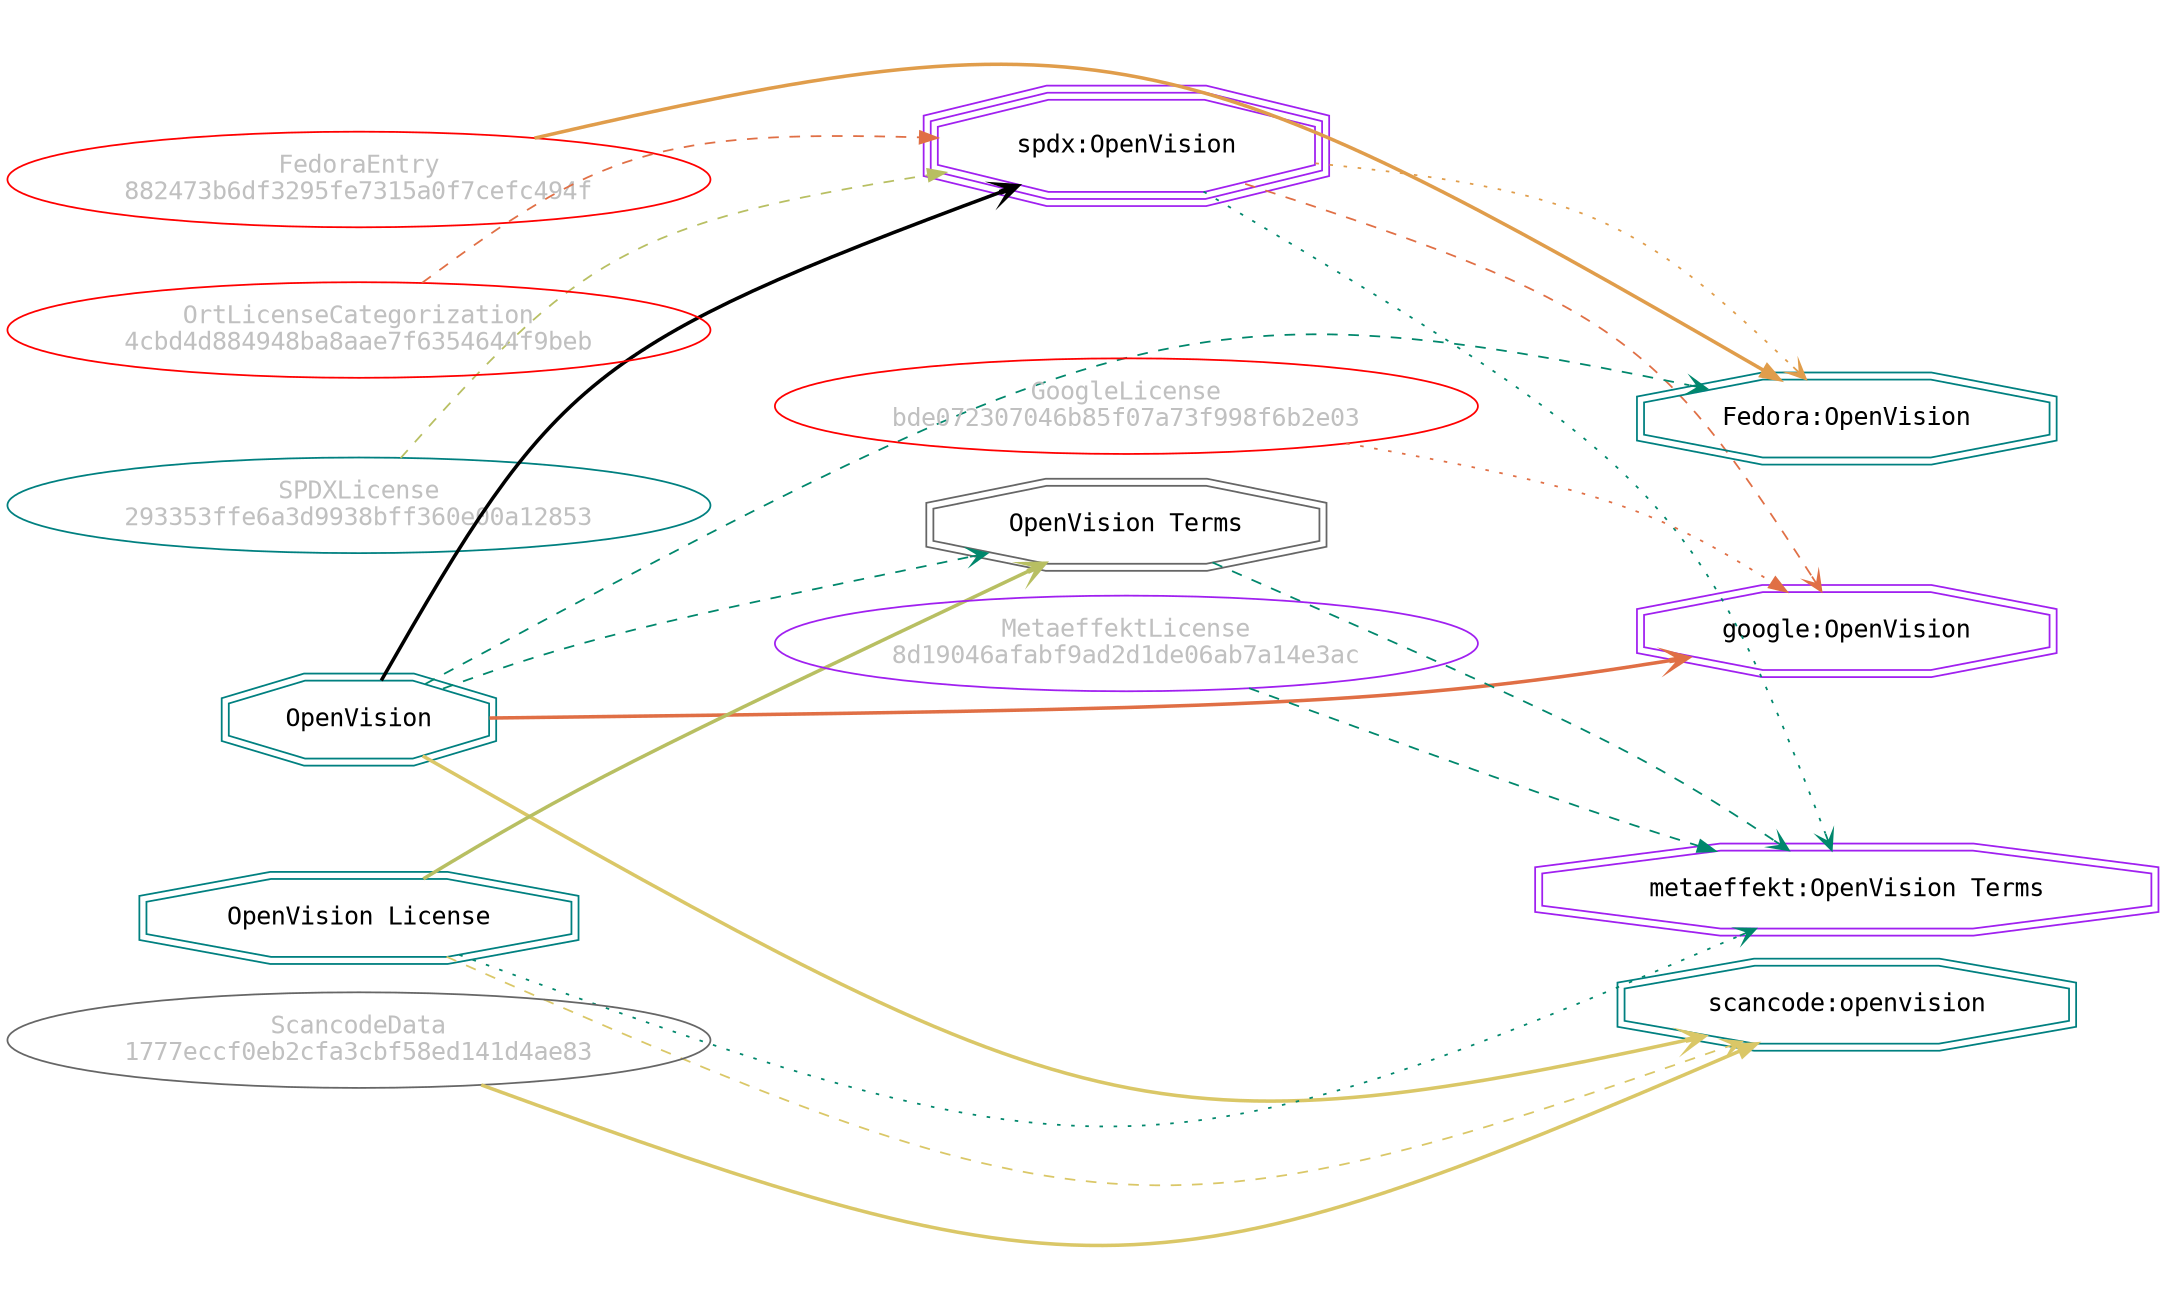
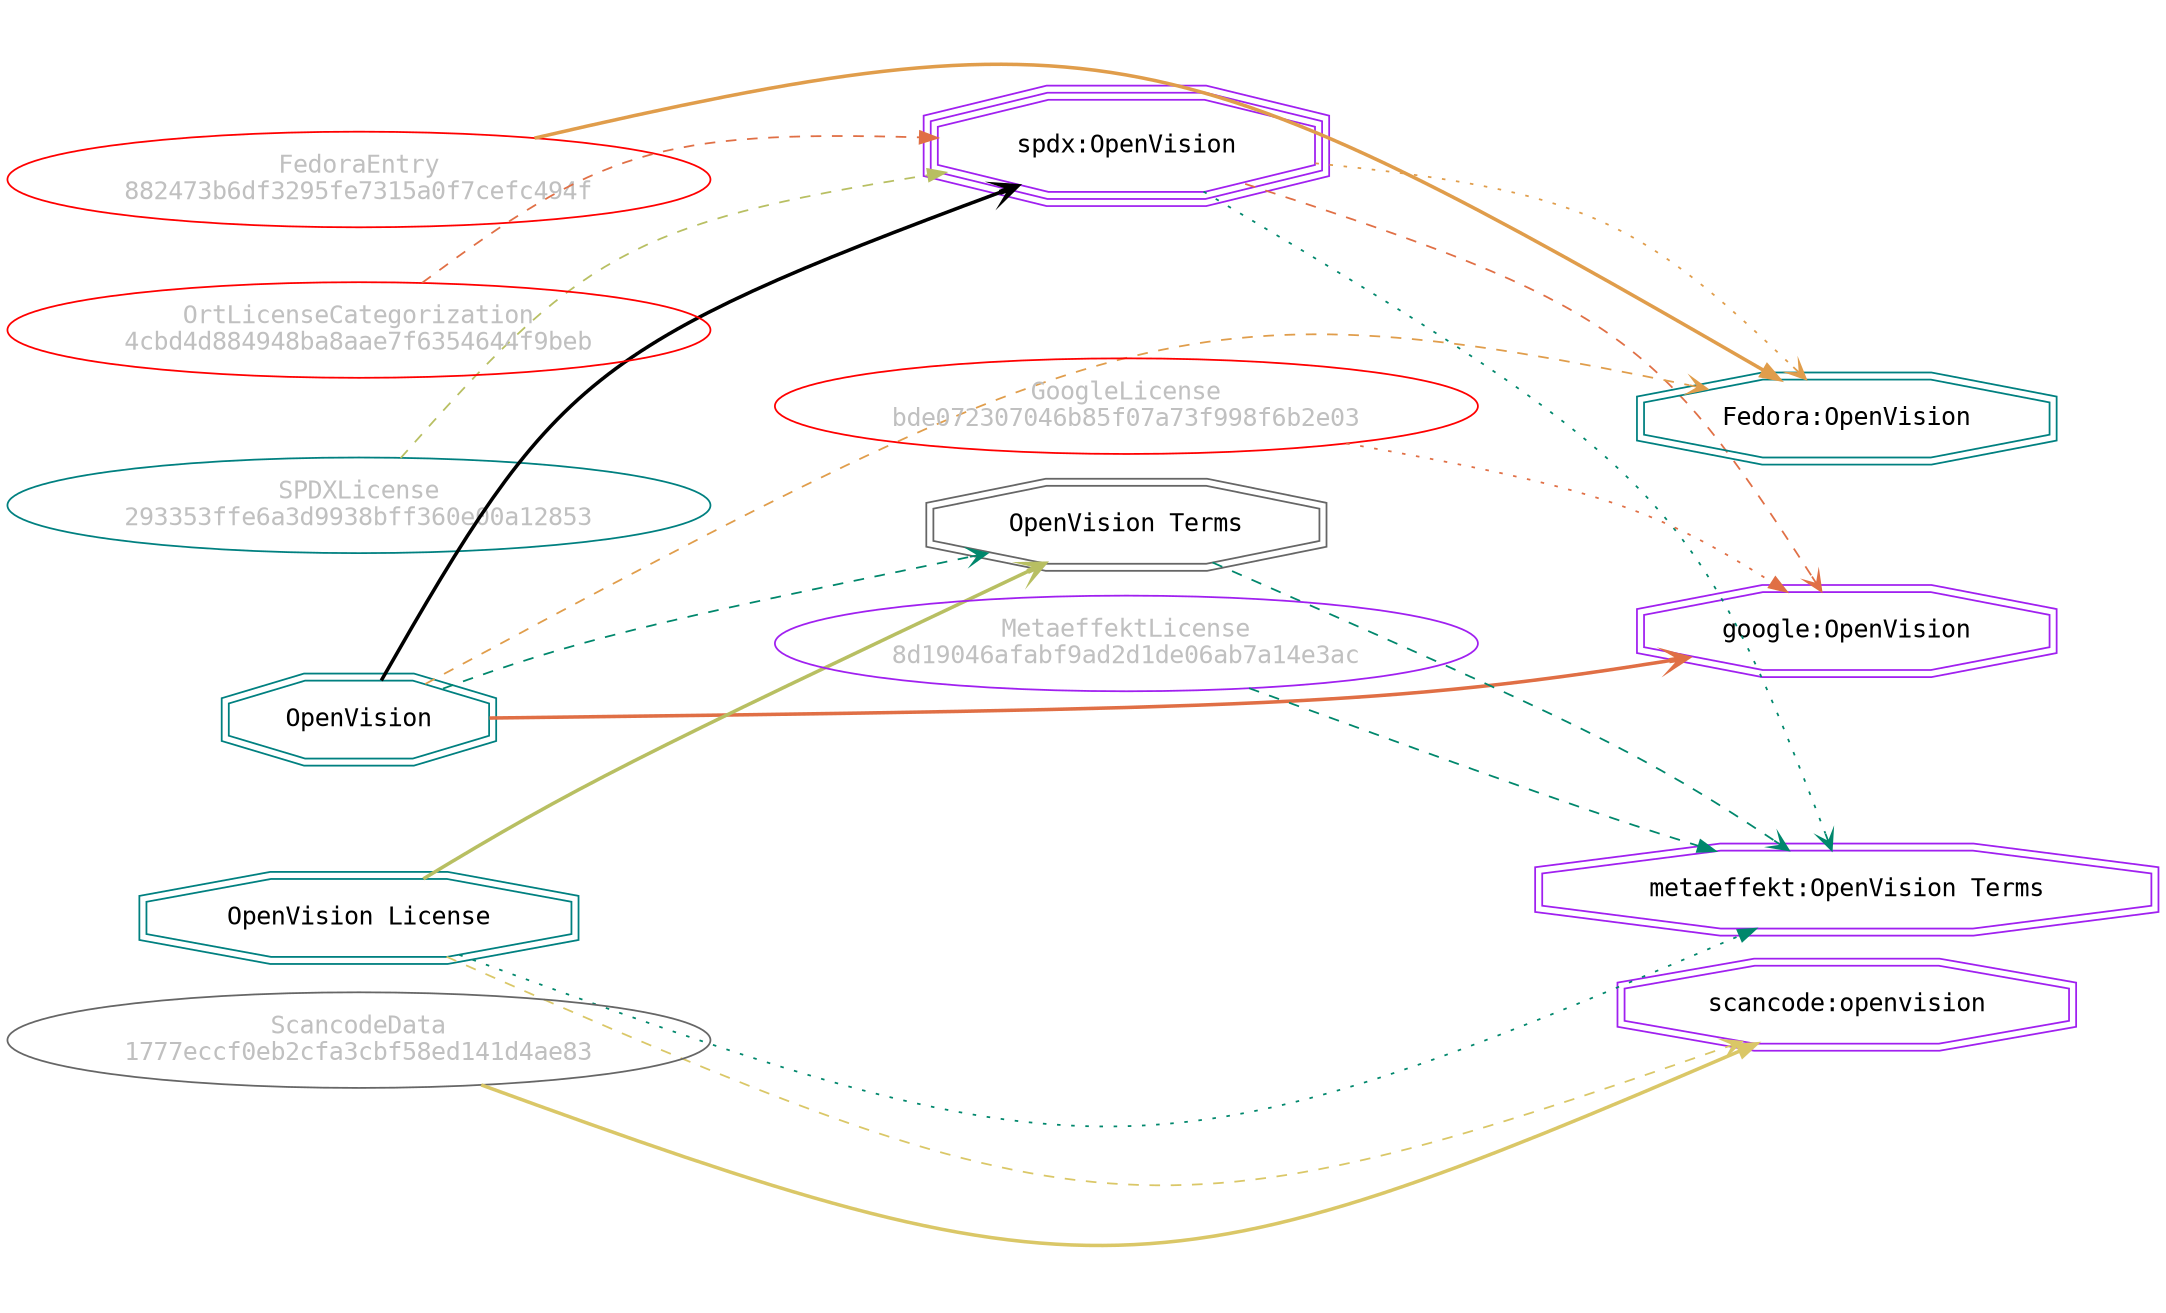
edge "OpenVision" -> "Fedora:OpenVision": color #00876c -> #e09d4b
node "scancode:openvision": color teal -> purple
edge "OpenVision" -> "scancode:openvision": removed
edge "OpenVision License" -> "metaeffekt:OpenVision Terms": arrowhead vee -> normal
